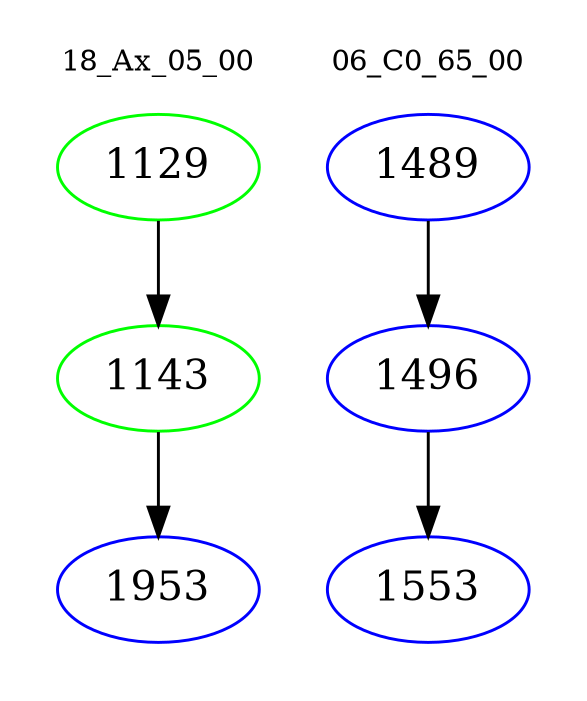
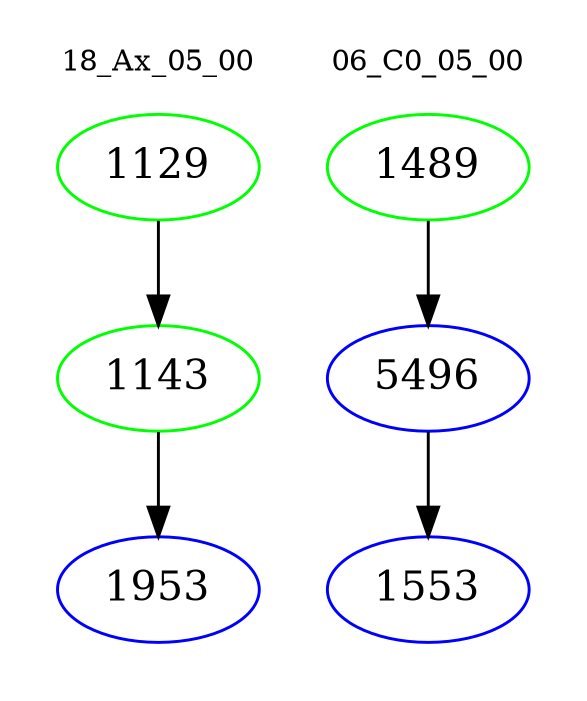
cluster "06_C0_65_00": label "06_C0_65_00" -> "06_C0_05_00"
node "1489": color blue -> green
node "1496": label "1496" -> "5496"
